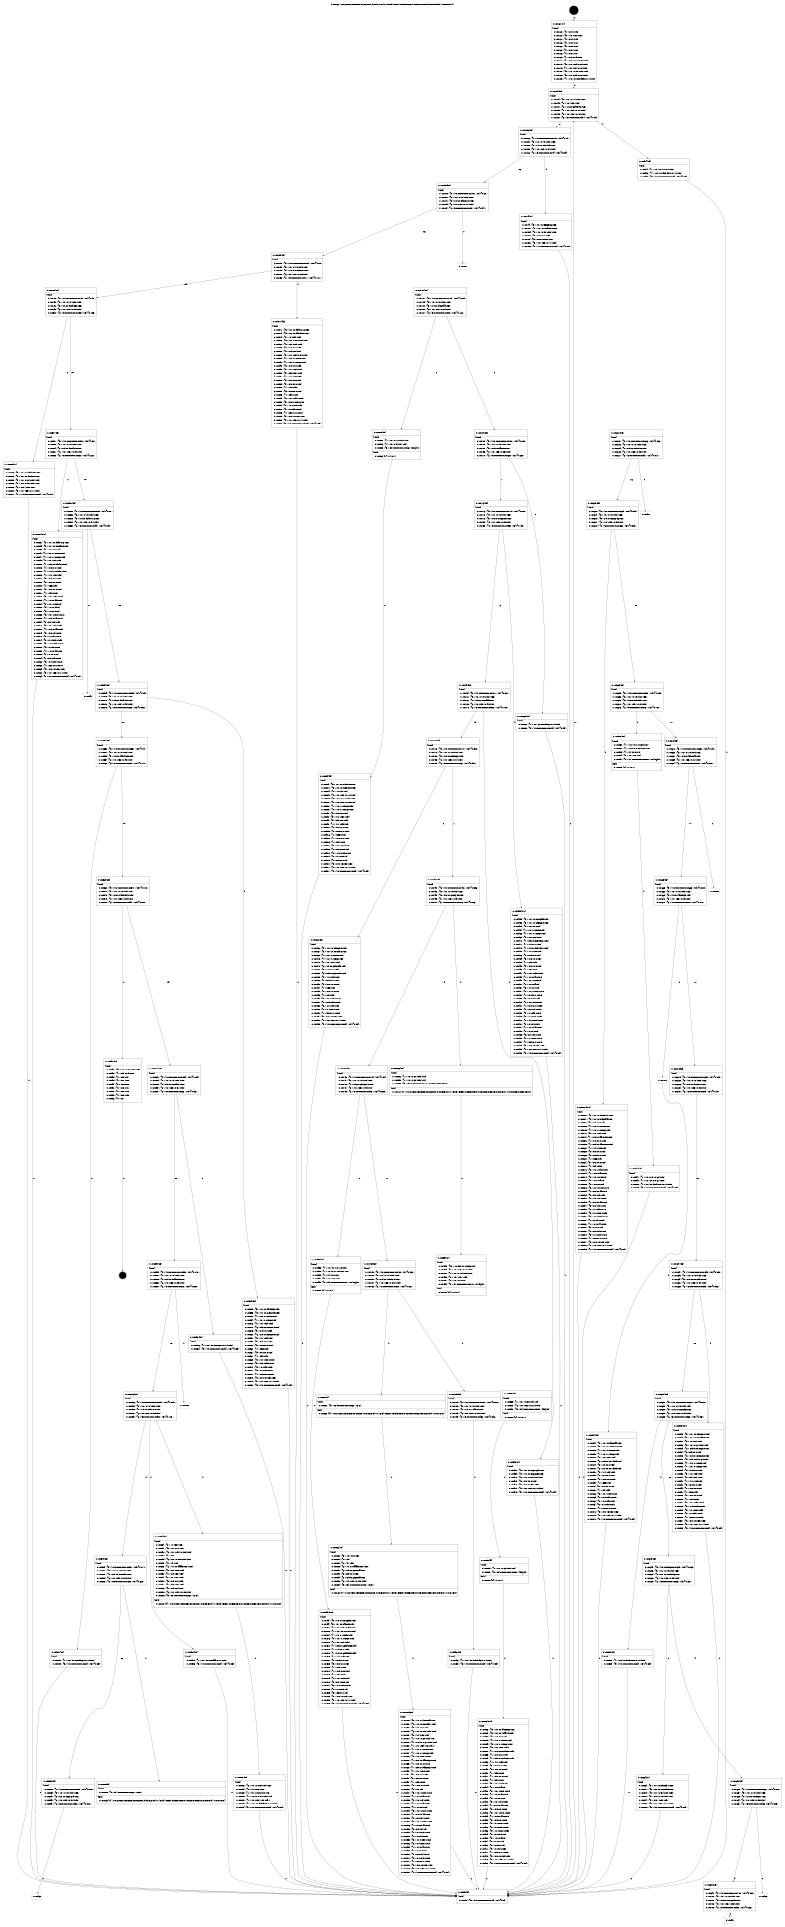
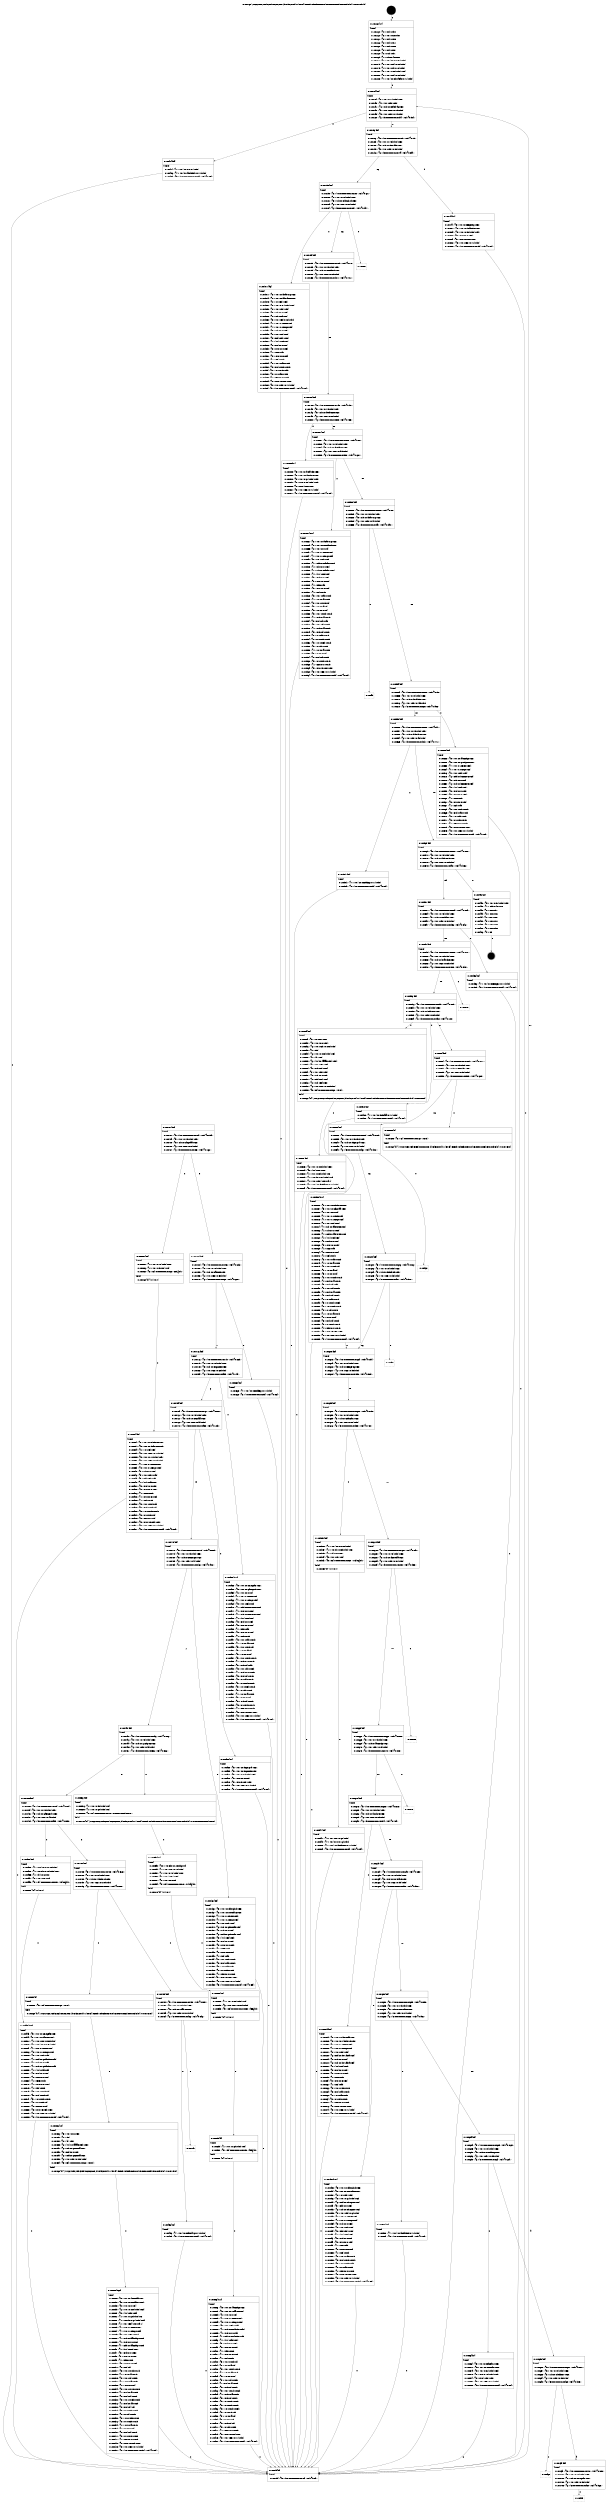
edge "0x4014d5 [25]" -> "0x401b74 [96]": now "0x4014bc [25]" -> "0x401b74 [96]"
edge "0x40161a [25]" -> "0x401832 [144]": reversed
edge "0x4015e8 [25]" -> "0x401601 [25]": added, label "16"
edge "0x402078" -> "0x401c29 [88]": now "0x40167e [25]" -> "0x401c29 [88]"
edge "0x401e93 [27]" -> "0x401eae [15]": added, label "1"
node "0x4017f5": added
